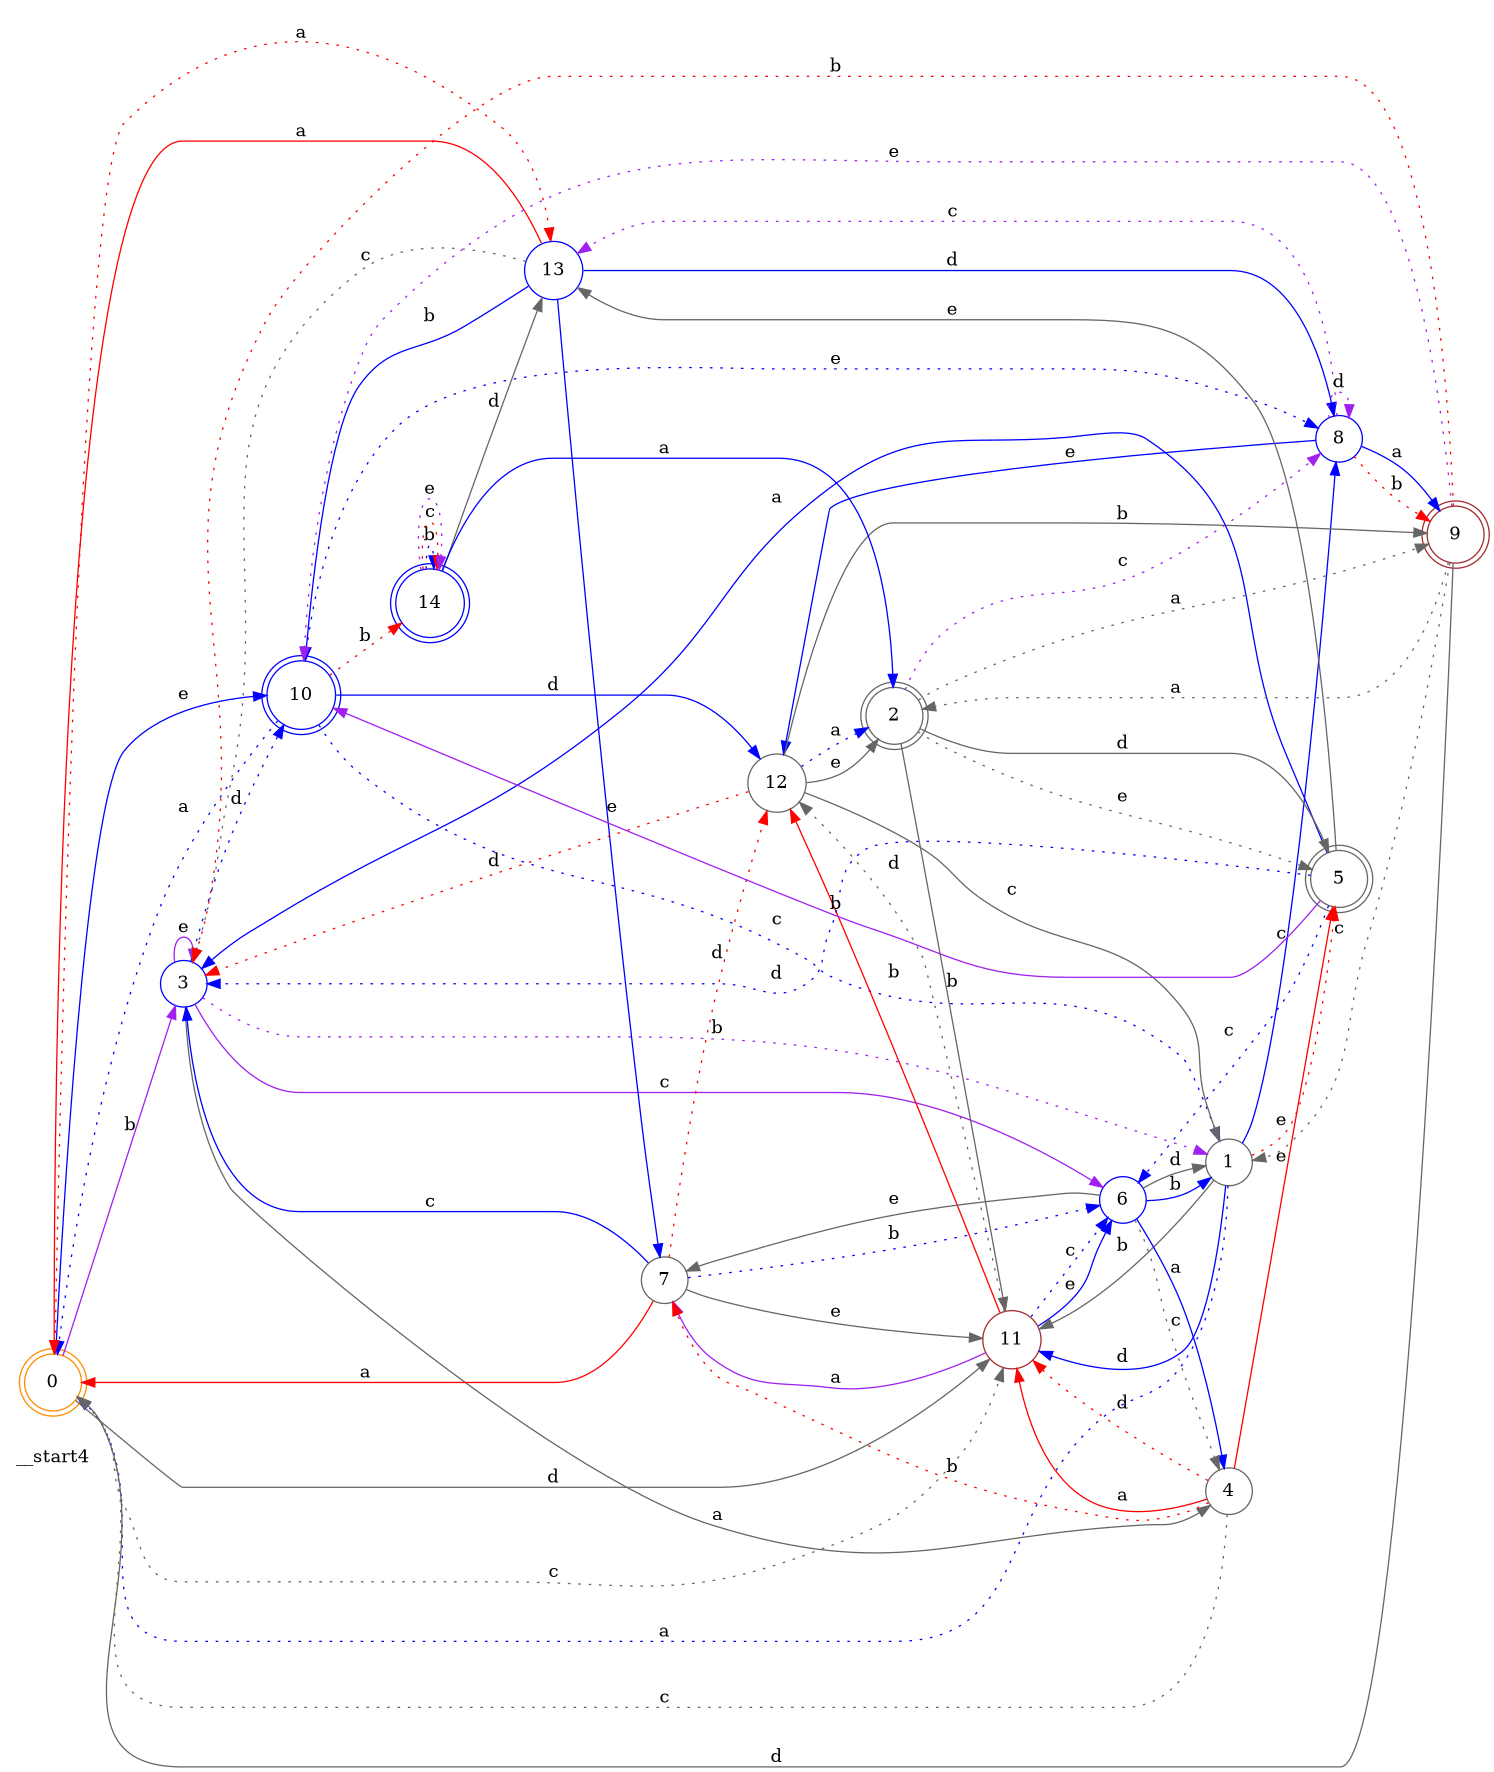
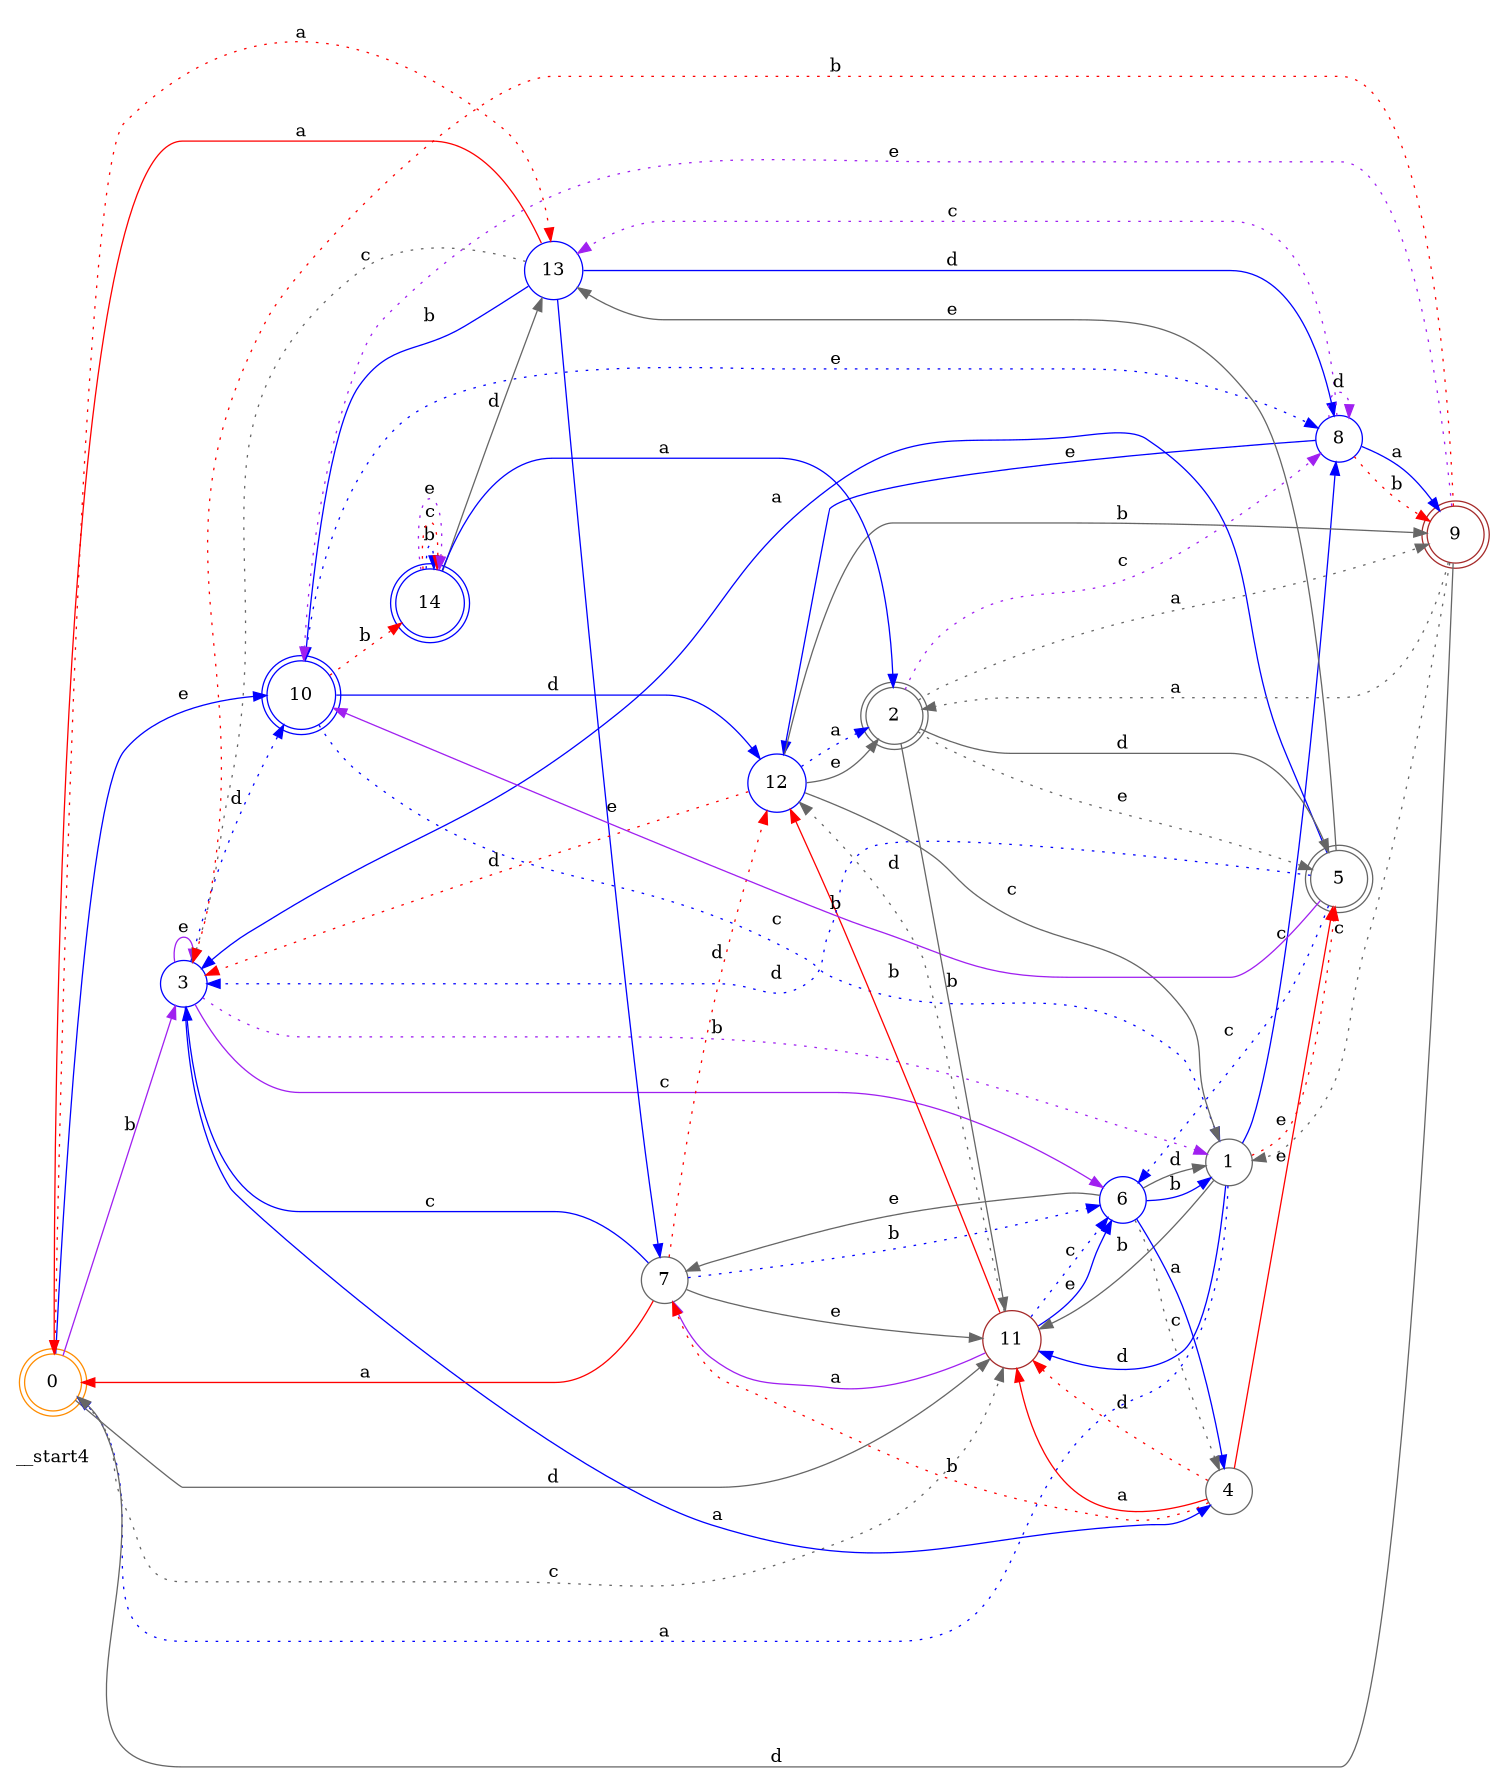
node "12": color gray40 -> blue
edge "10" -> "0": removed, label "a"
edge "3" -> "4": color gray40 -> blue
edge "4" -> "0": removed, label "c"
